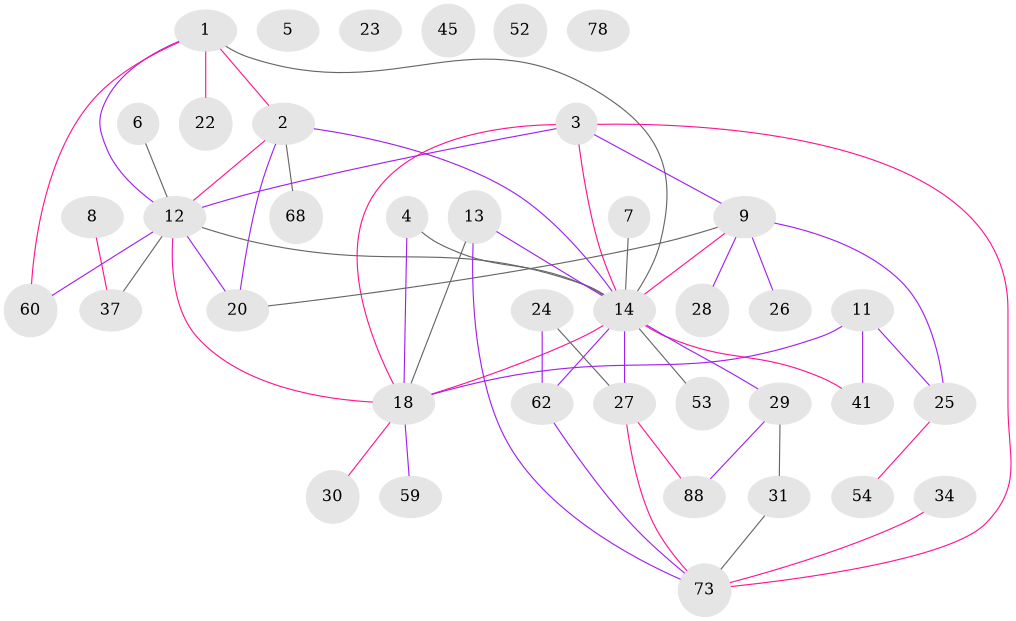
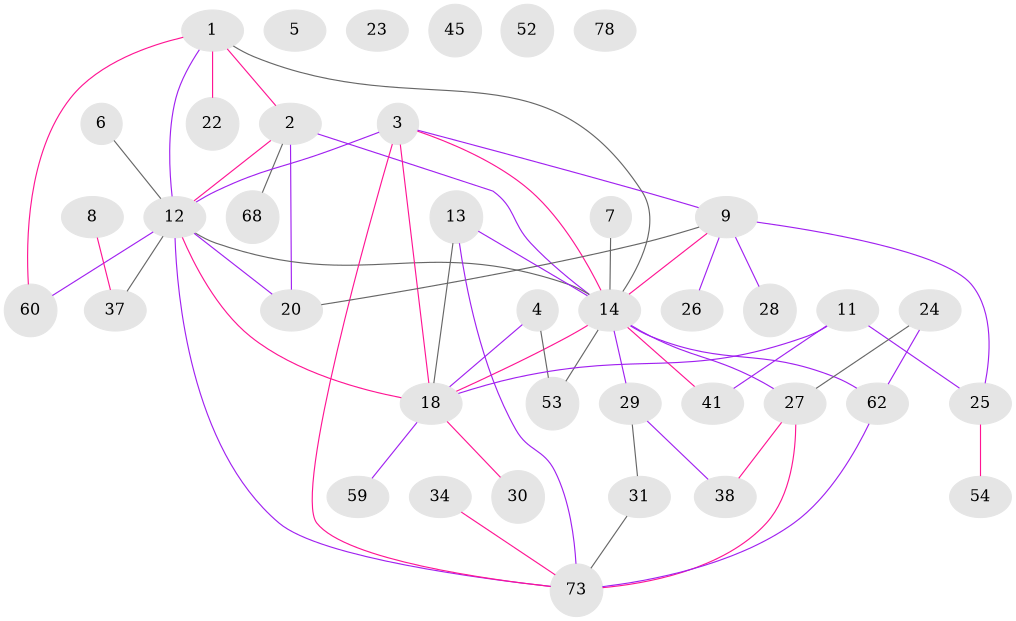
edge "4" -- "14": now "4" -- "53"
node "88": label "88" -> "38"
edge "12" -- "73": added
